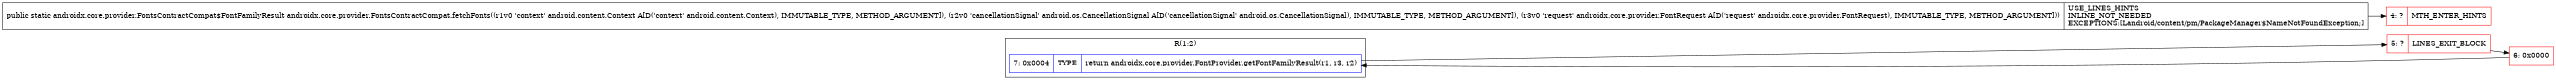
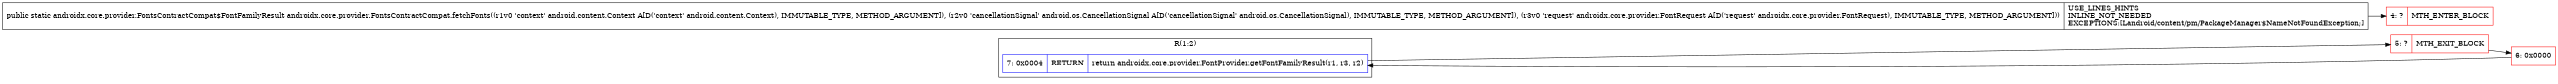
node "4: ?": text "MTH_ENTER_HINTS" -> "MTH_ENTER_BLOCK"
node "5: ?": text "LINES_EXIT_BLOCK" -> "MTH_EXIT_BLOCK"
node "7: 0x0004": text "TYPE" -> "RETURN"
